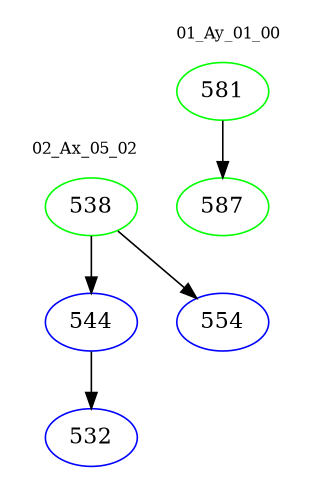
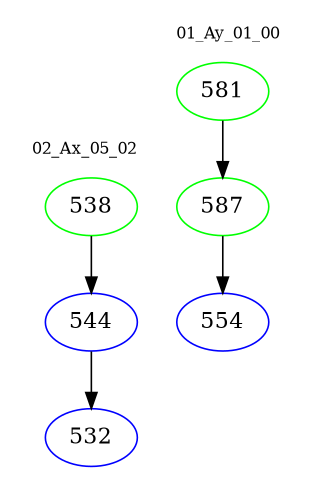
edge "538" -> "554": now "587" -> "554"
